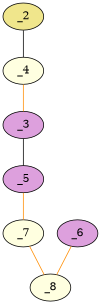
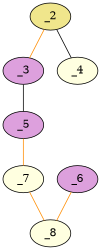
edge "_4" -- "_3": now "_2" -- "_3"
